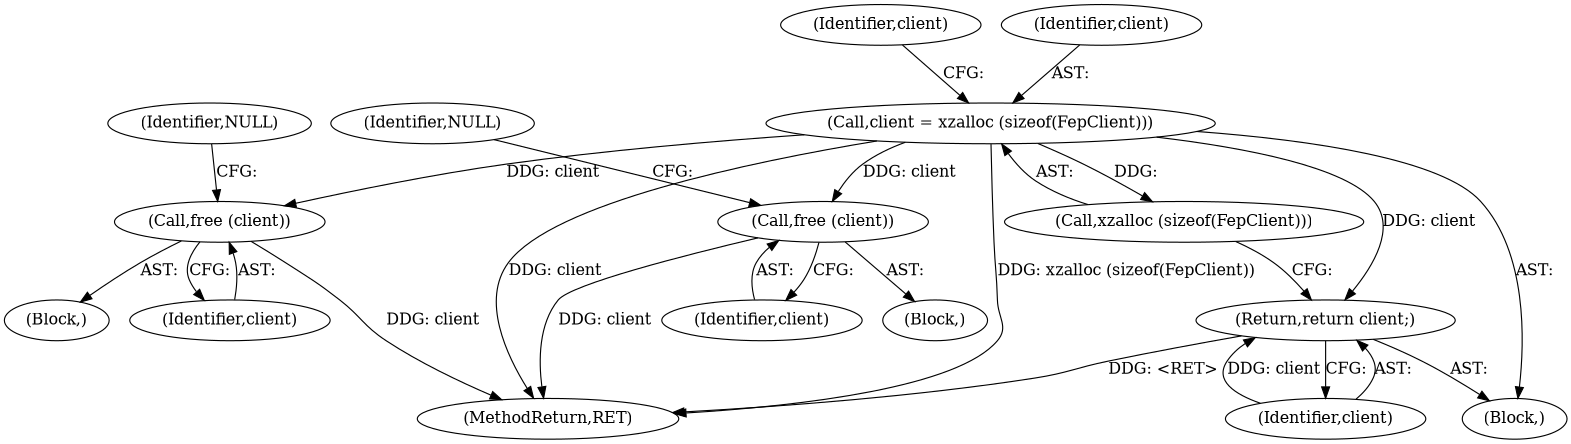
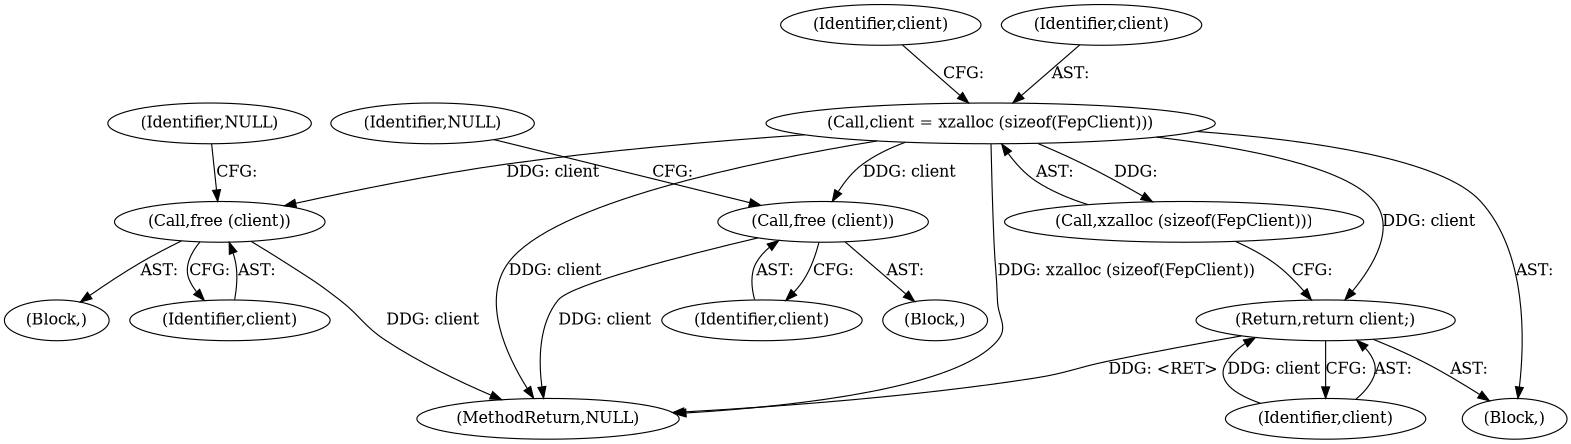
node "(MethodReturn,RET)": label "(MethodReturn,RET)" -> "(MethodReturn,NULL)"
